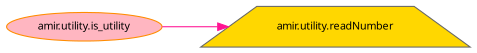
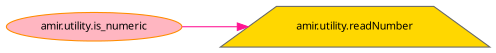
node "amir.utility.is_utility": label "amir.utility.is_utility" -> "amir.utility.is_numeric"
